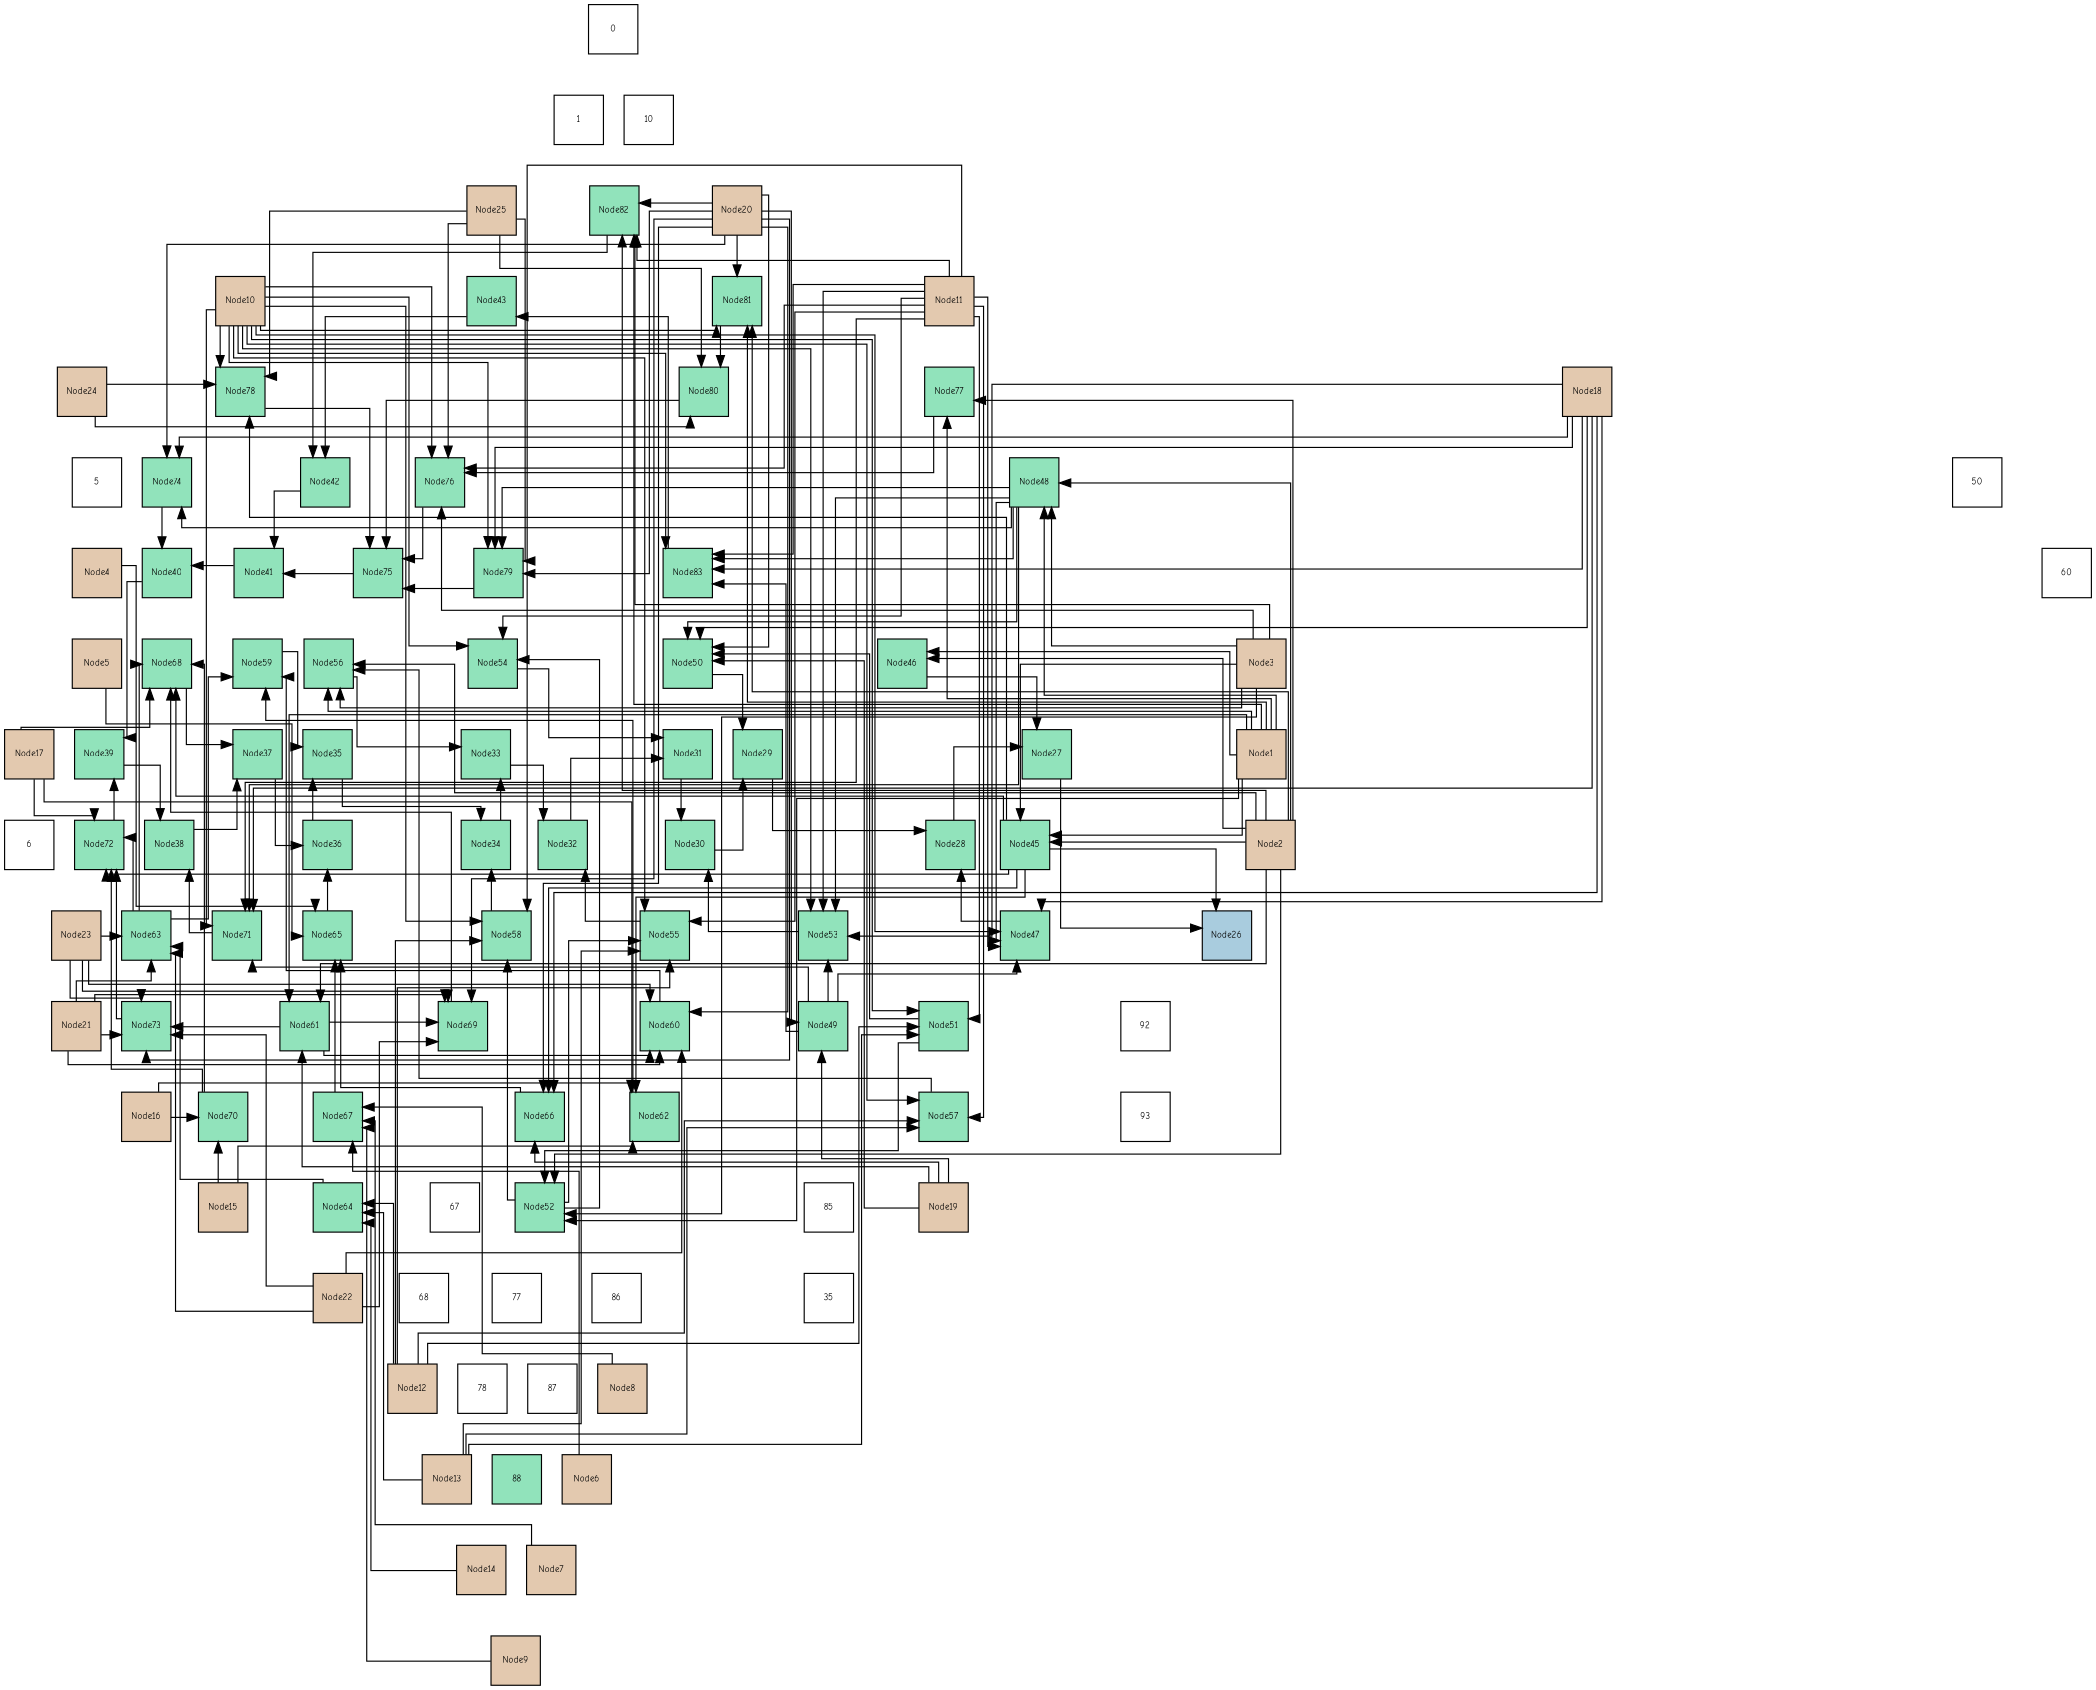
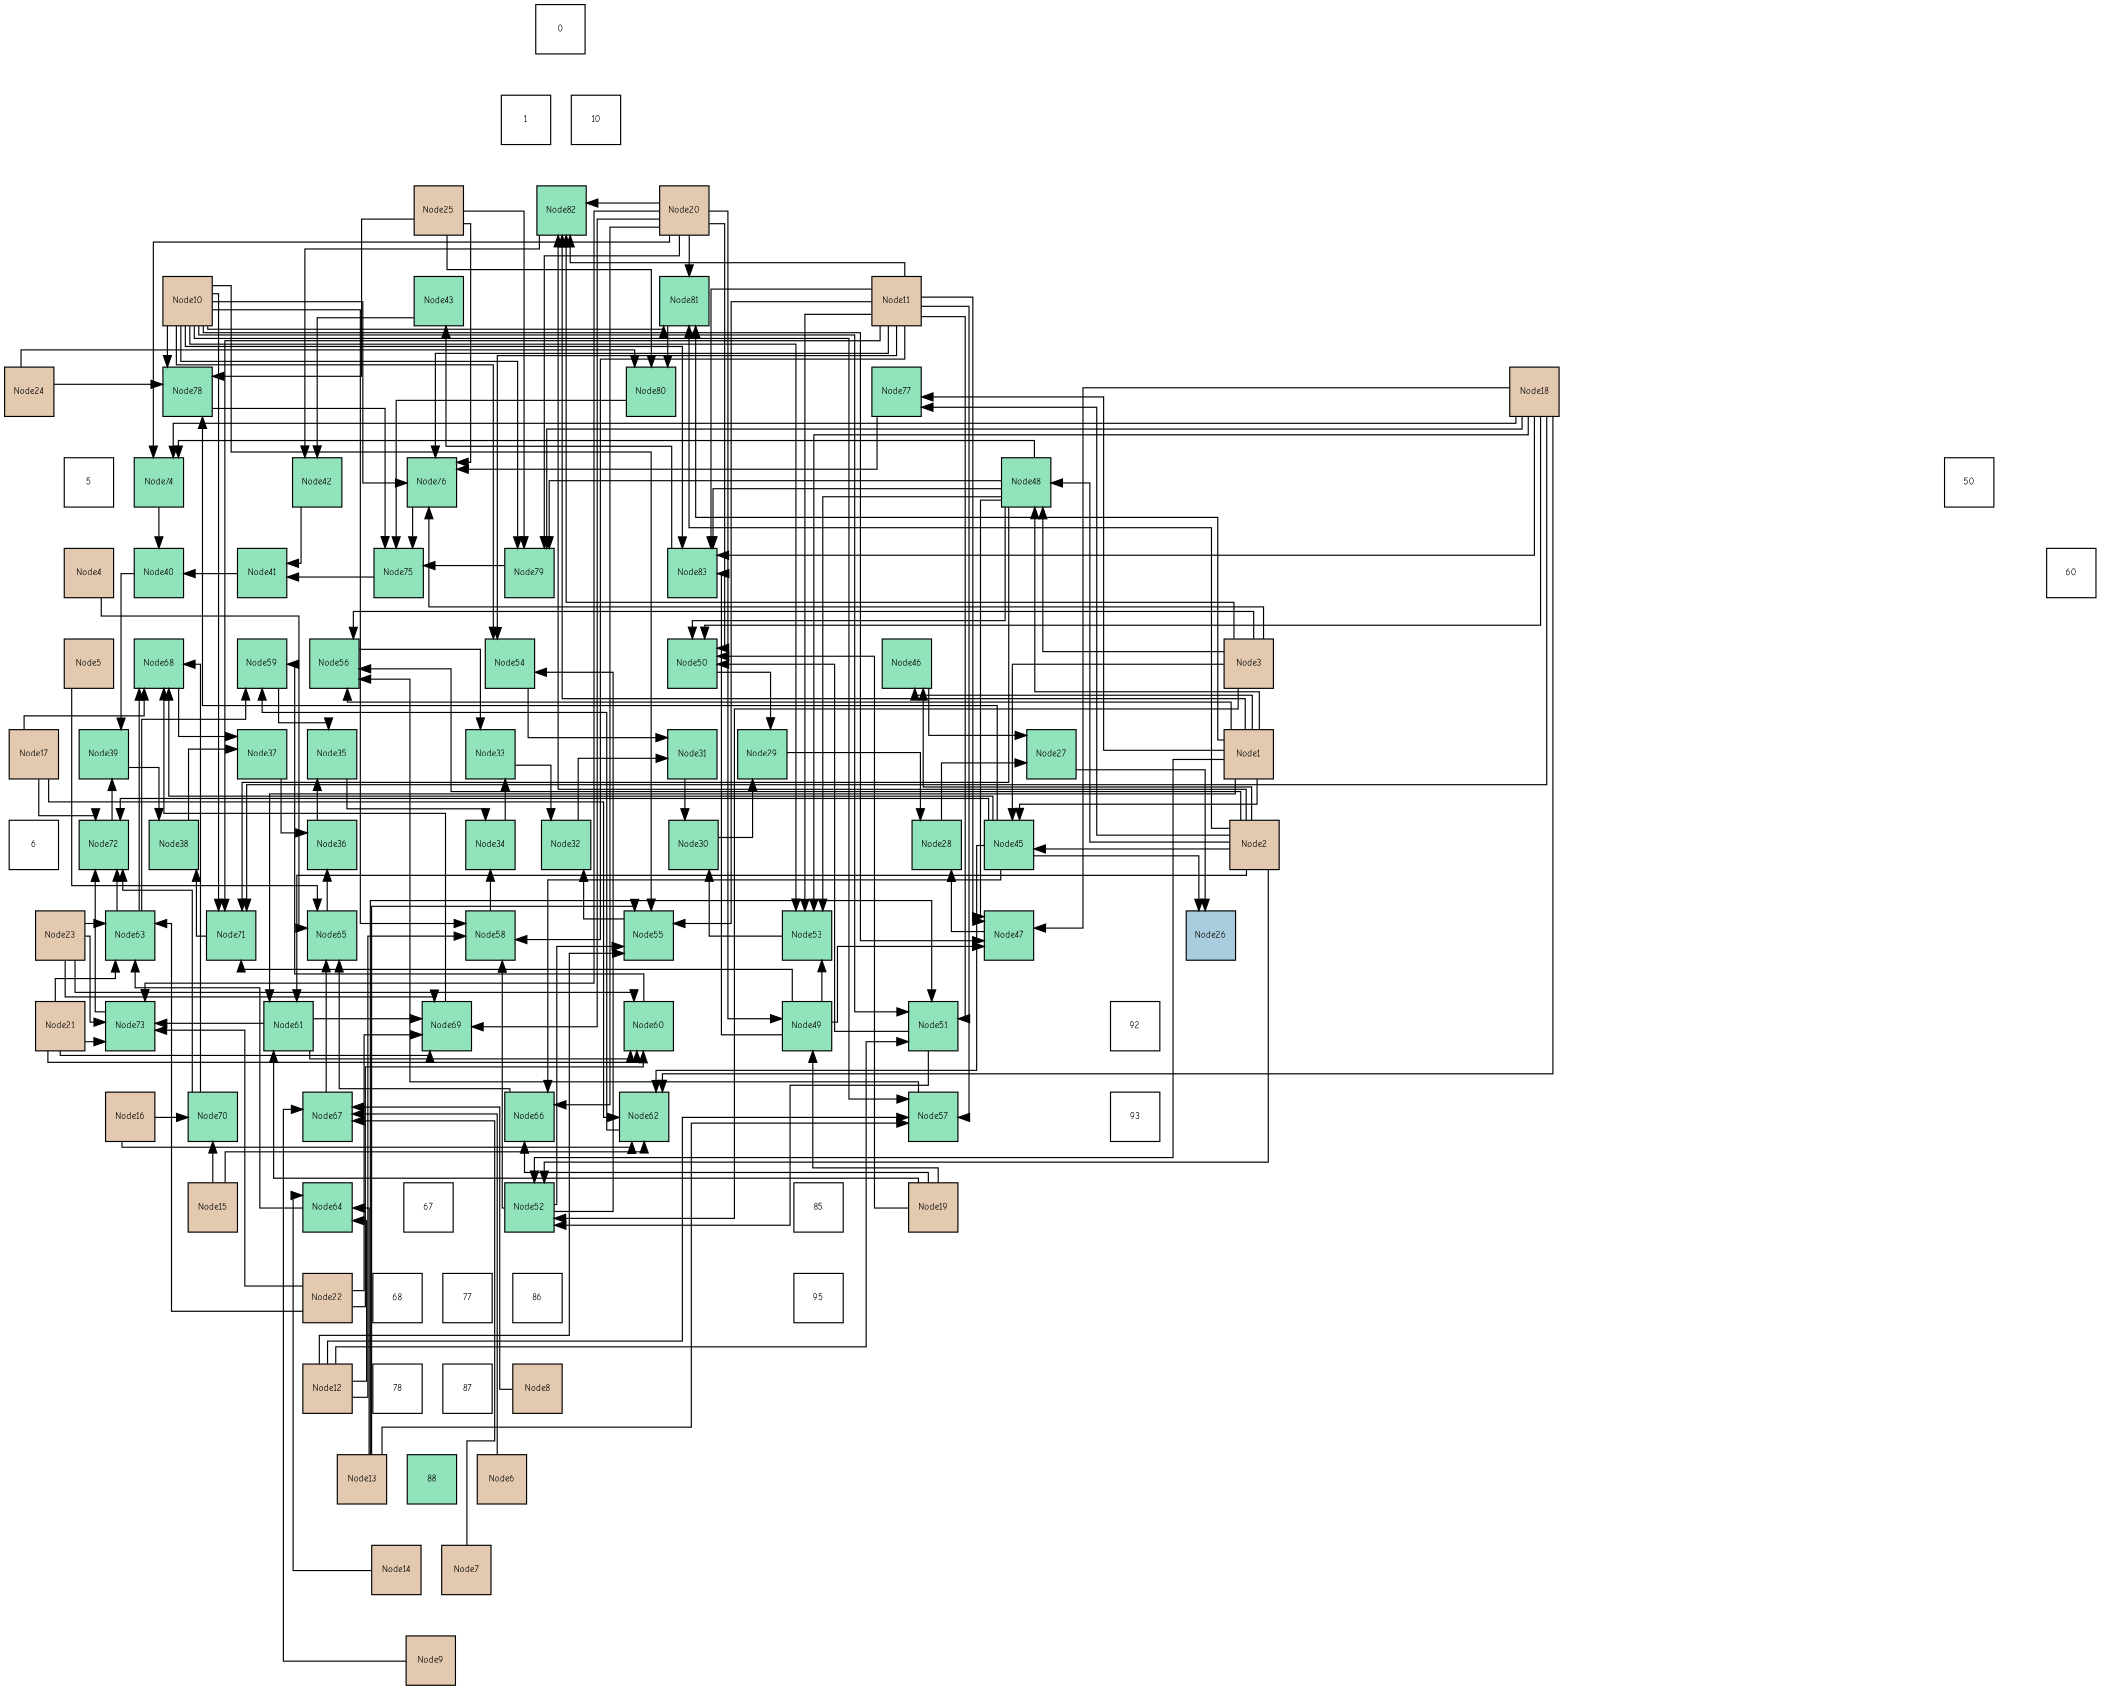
edge "Node20" -> "Node60": removed
edge "Node18" -> "Node66": now "Node18" -> "Node62"
node "35": label "35" -> "95"
